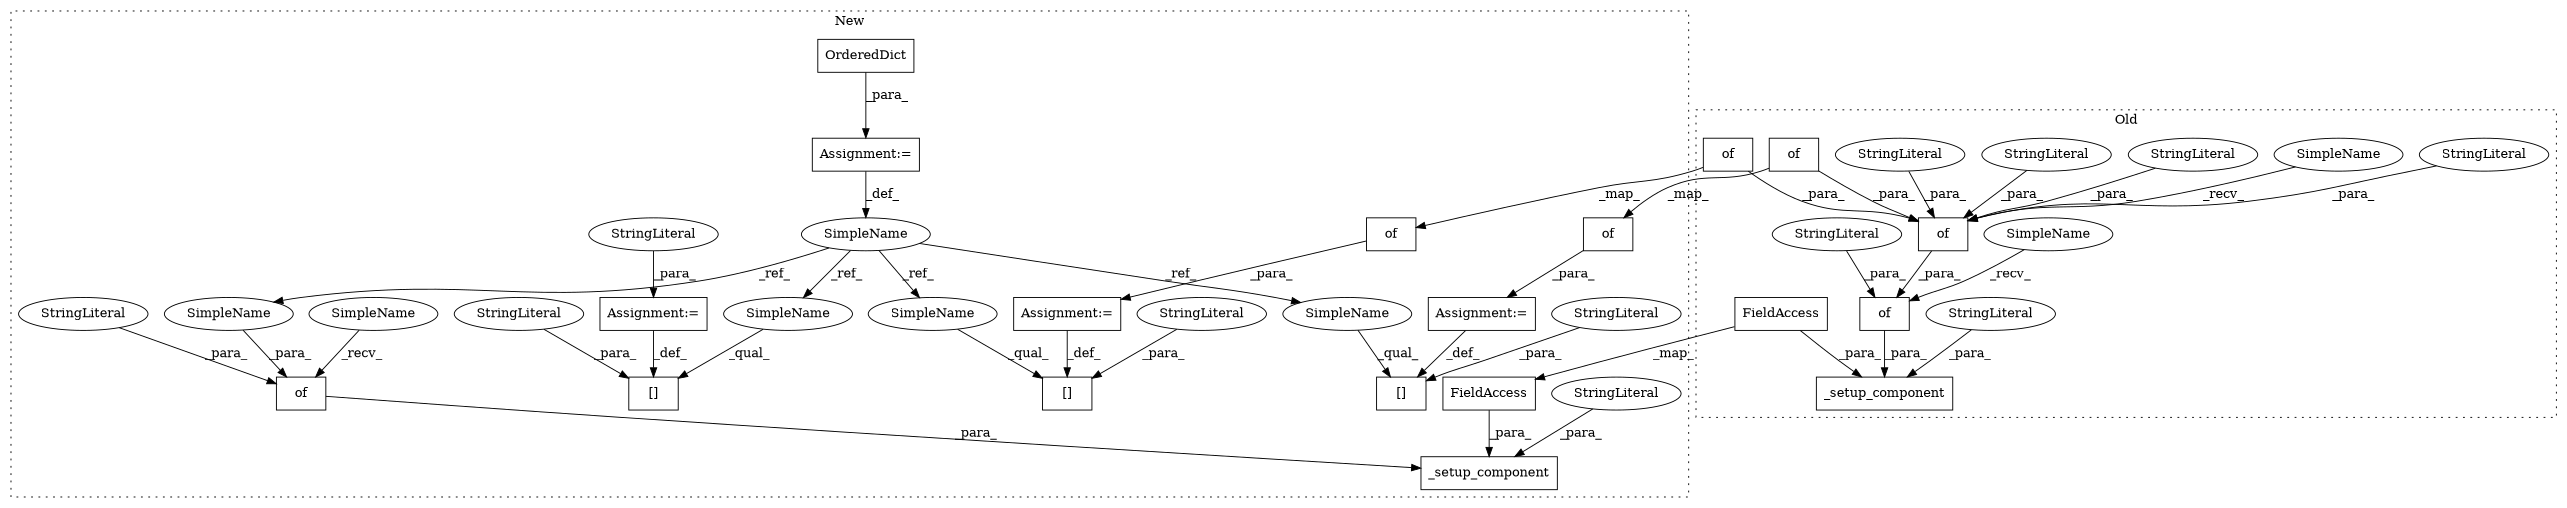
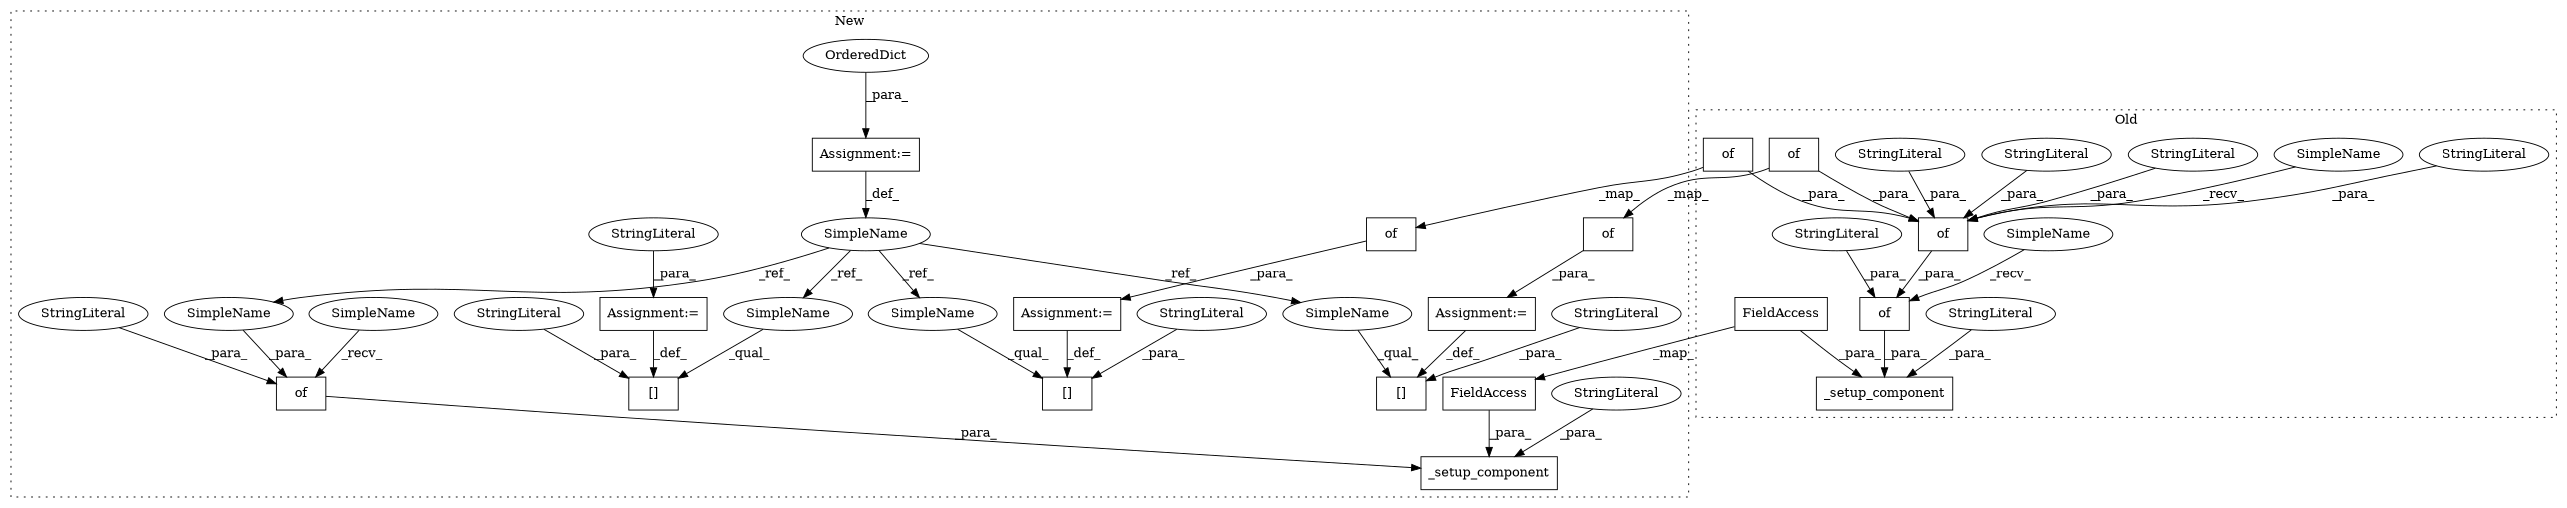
node "OrderedDict": shape box -> ellipse
